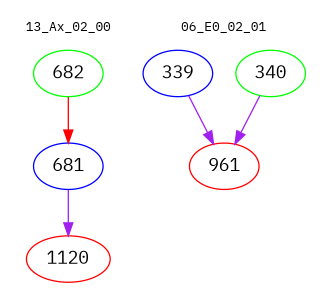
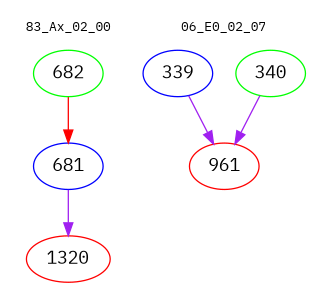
cluster "13_Ax_02_00": label "13_Ax_02_00" -> "83_Ax_02_00"
cluster "06_E0_02_01": label "06_E0_02_01" -> "06_E0_02_07"
node "1120": label "1120" -> "1320"
